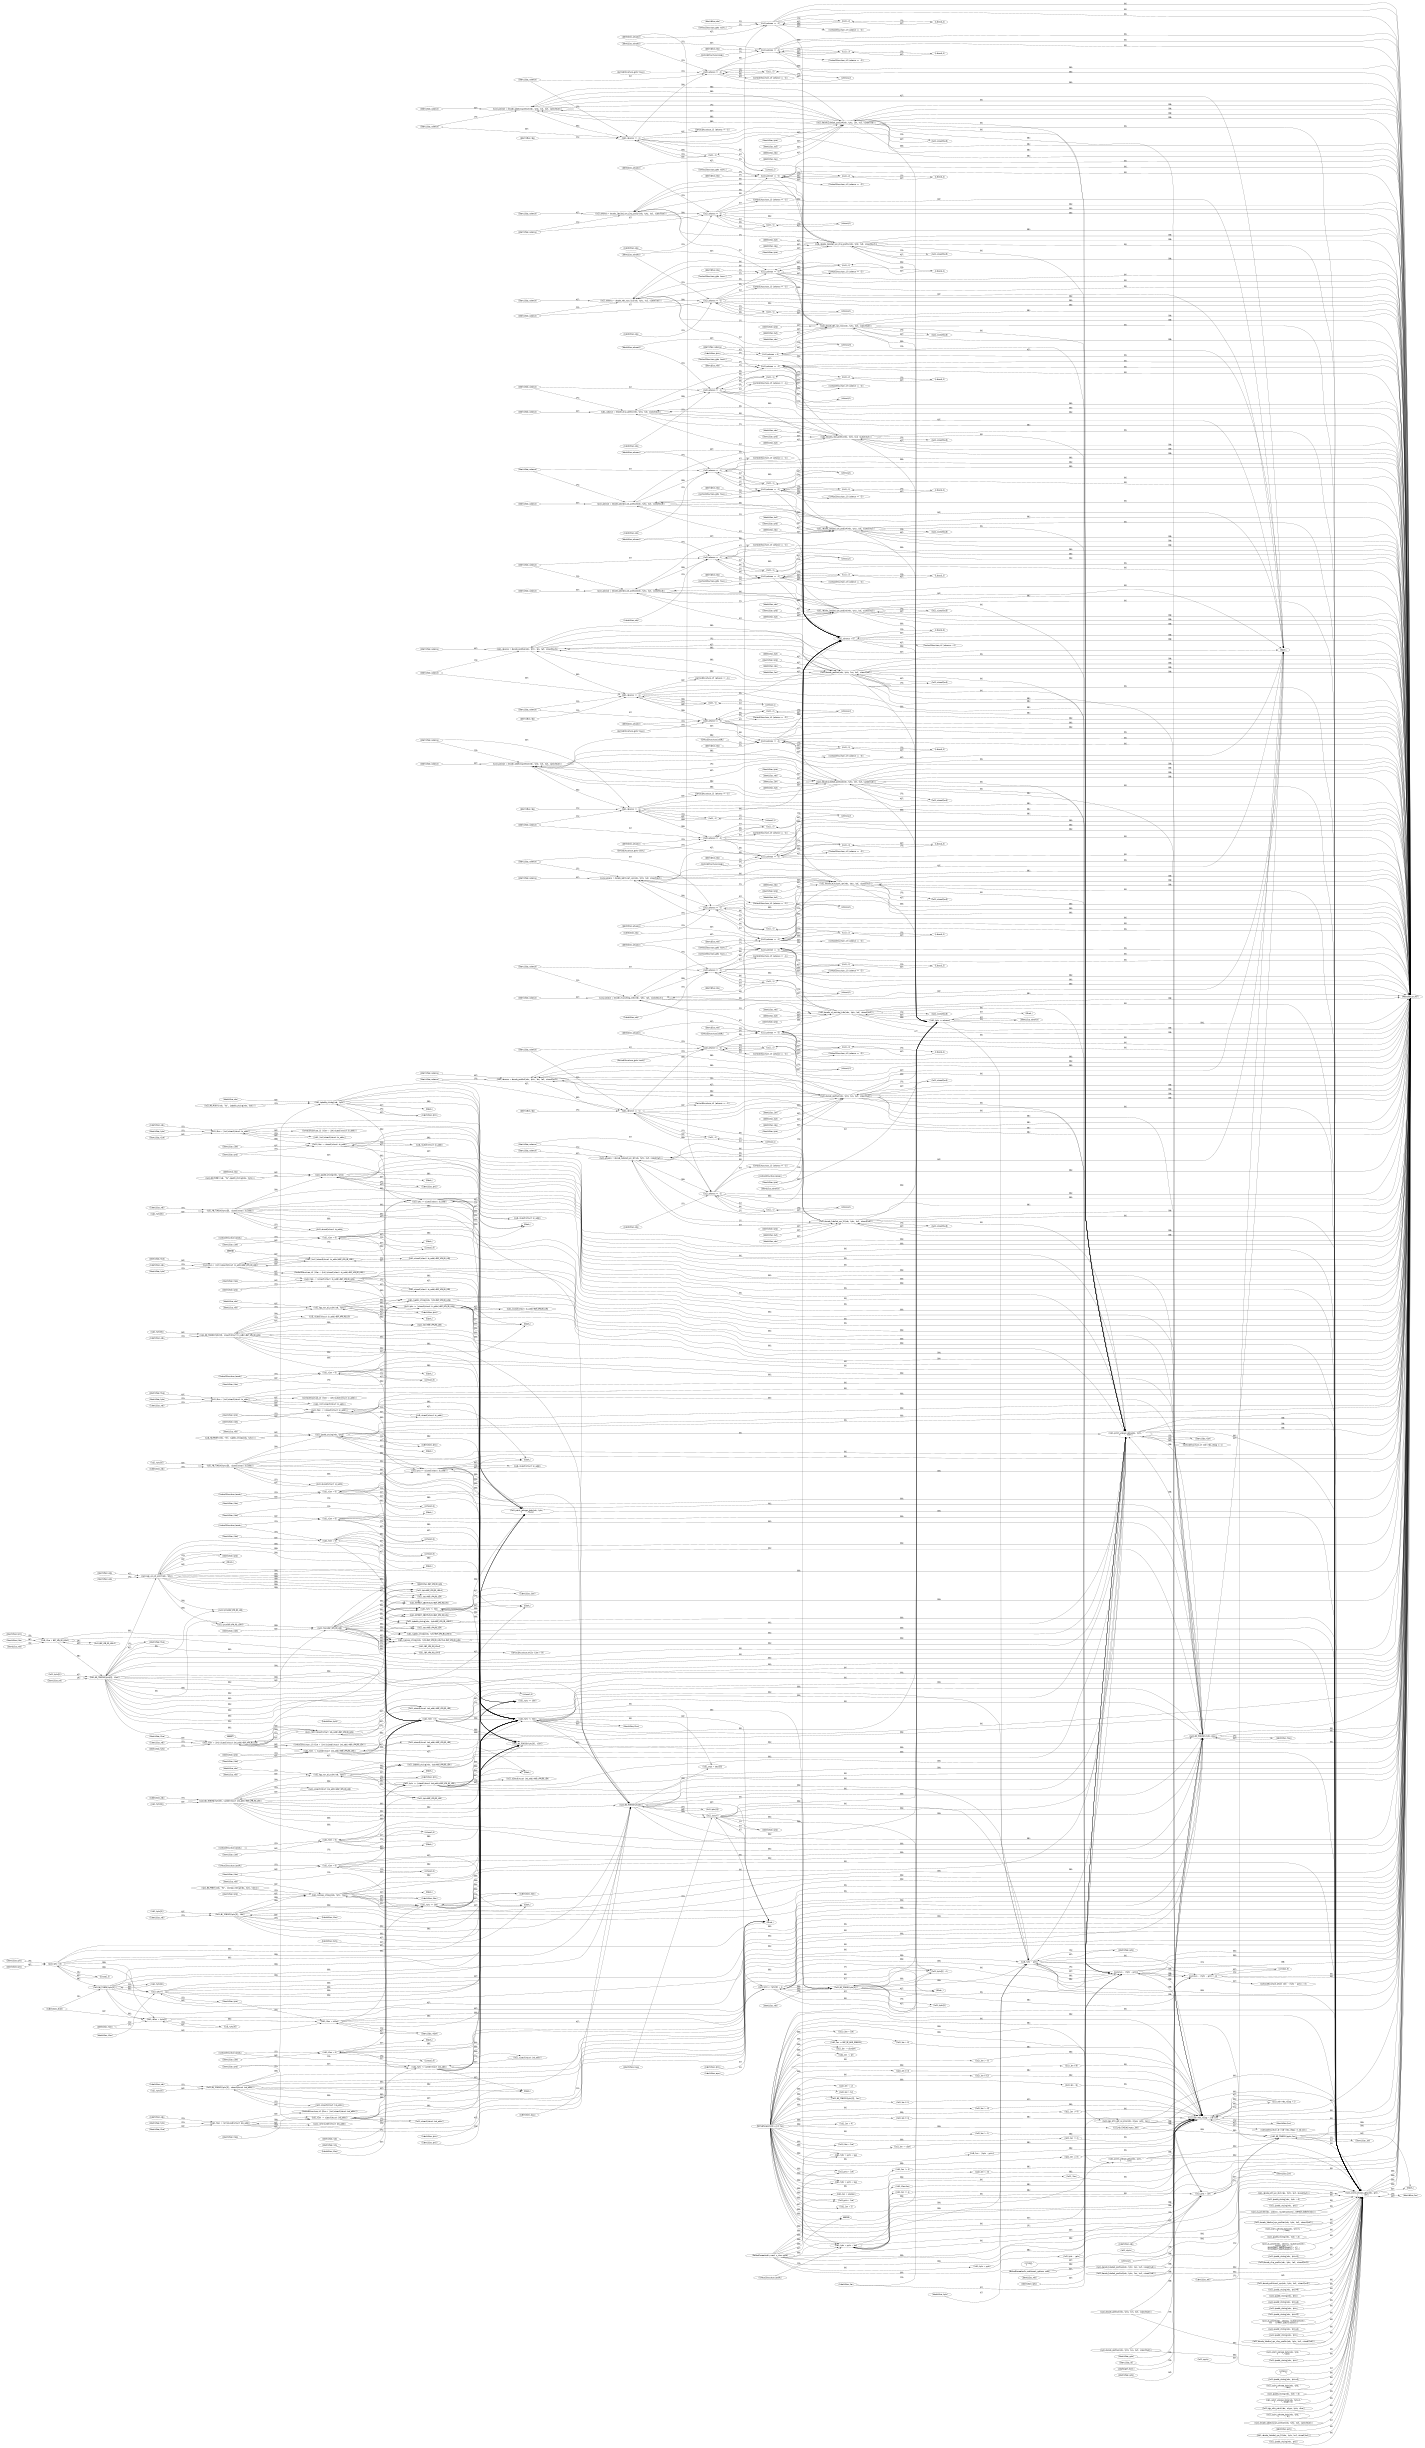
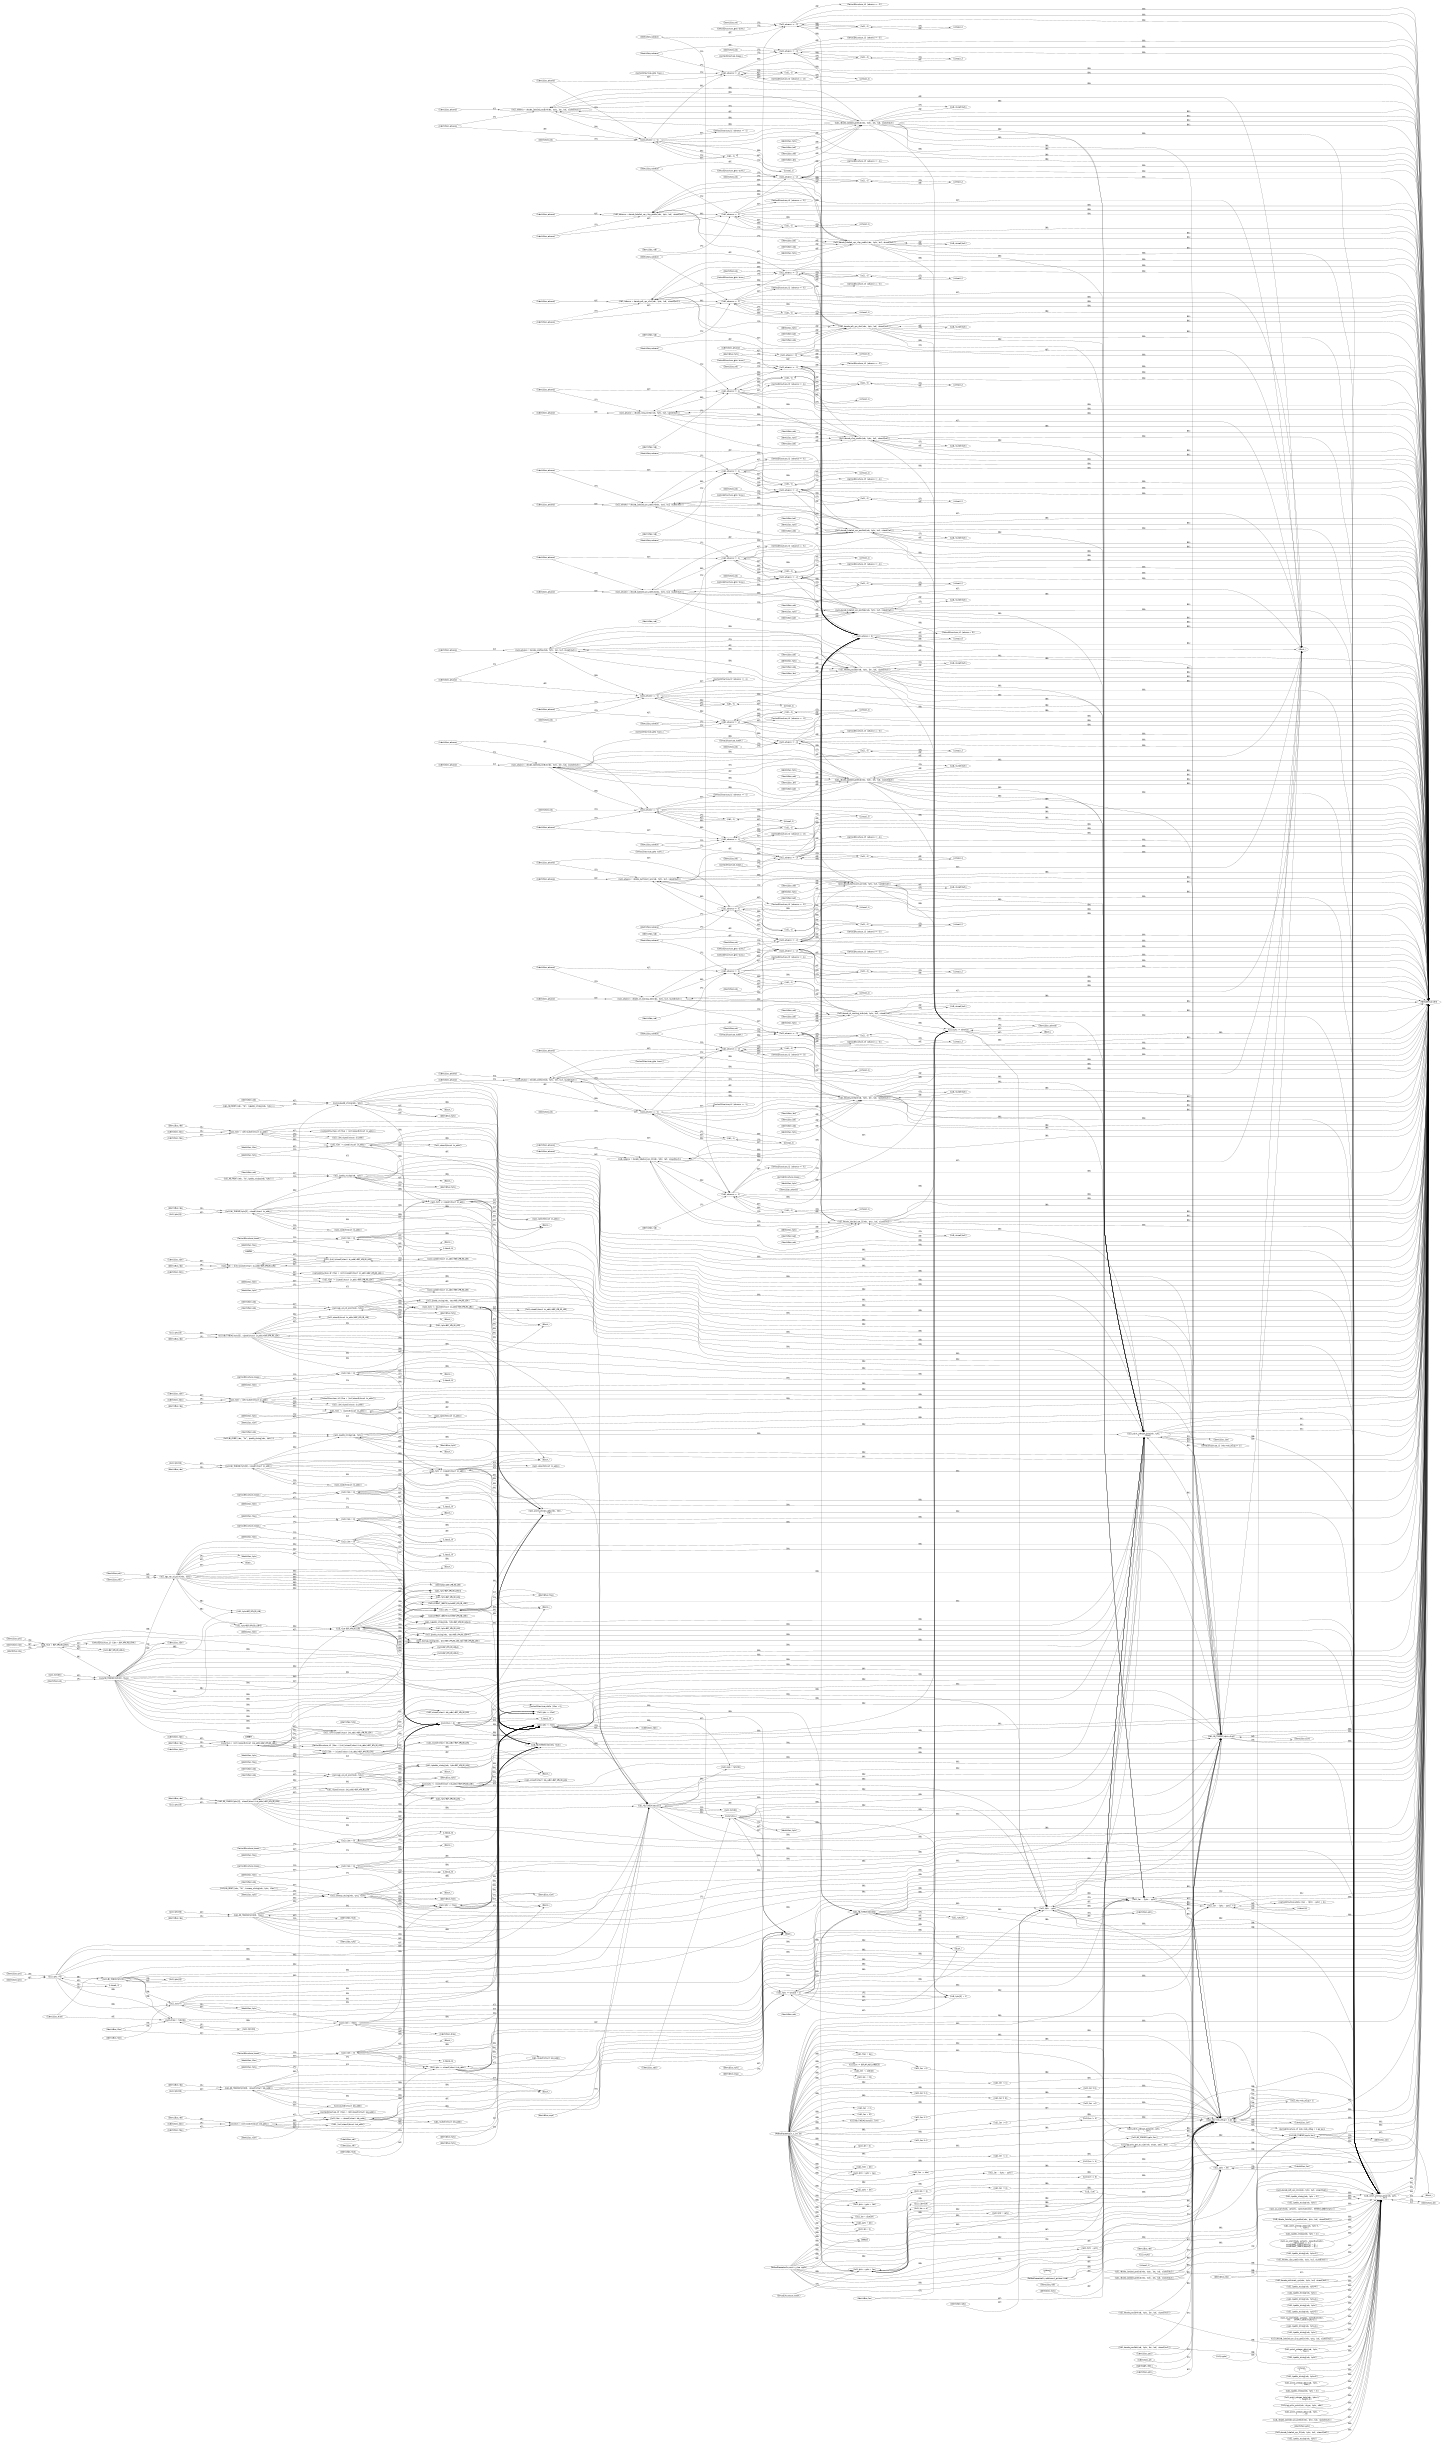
node "(ControlStructure,if (tlen < BGP_VPN_RD_LEN+1))": added
edge "(Call,BGP_VPN_RD_LEN+3)" -> "(ControlStructure,while (tlen > 0))": now "(Call,tlen > 0)" -> "(ControlStructure,while (tlen > 0))"
edge "(MethodParameterIn,const u_char *pptr)" -> "(MethodReturn,RET)": added, label "DDG:"
edge "1000125" -> "(Call,bgp_attr_get_as_size(ndo, atype, pptr, len))": now "(MethodParameterIn,const u_char *pptr)" -> "(Call,bgp_attr_get_as_size(ndo, atype, pptr, len))"
